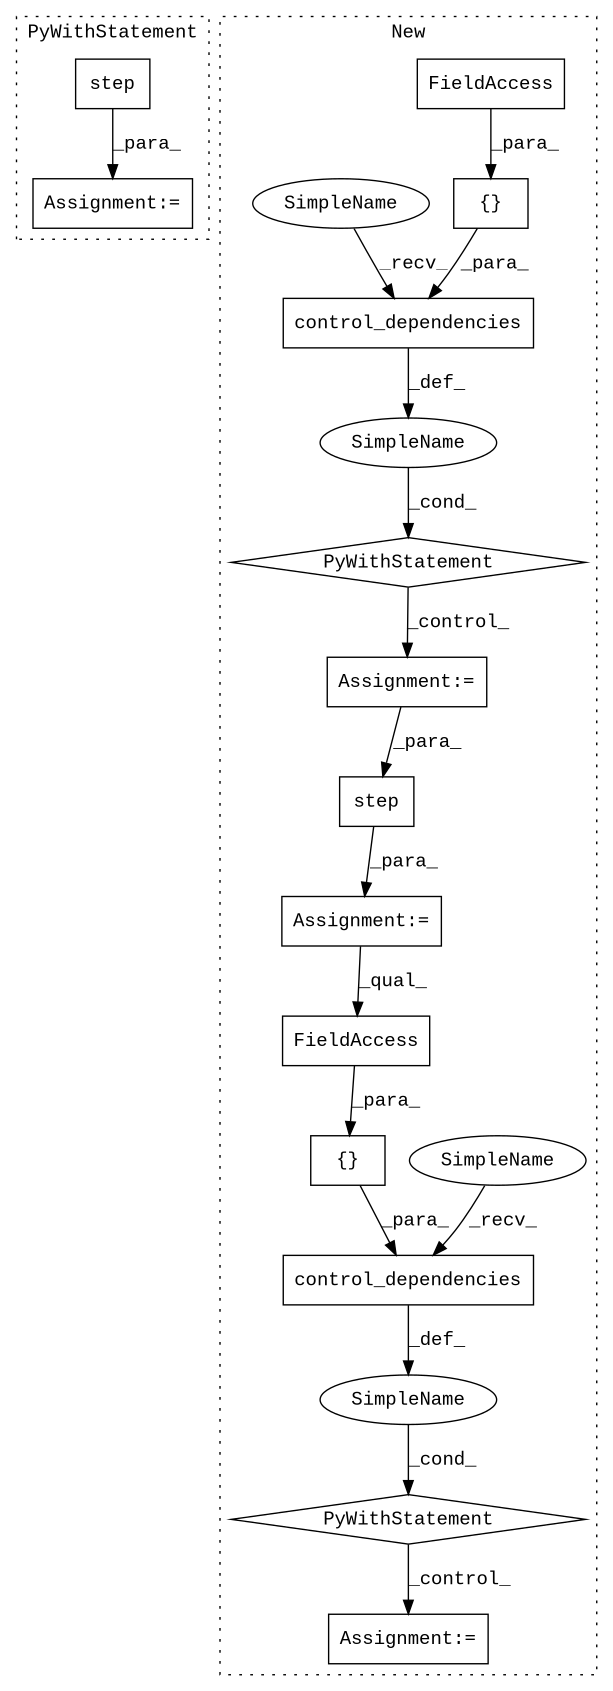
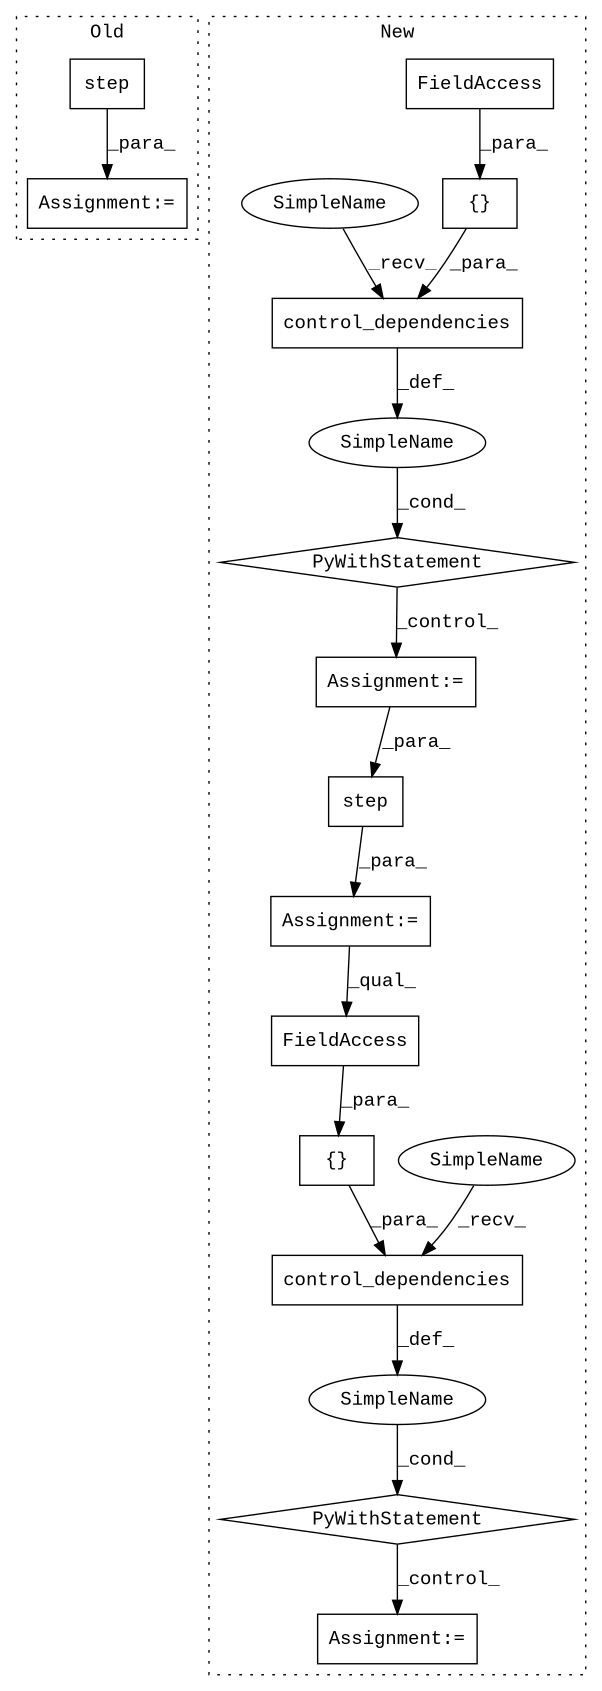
cluster "PyWithStatement": label "PyWithStatement" -> "Old"
